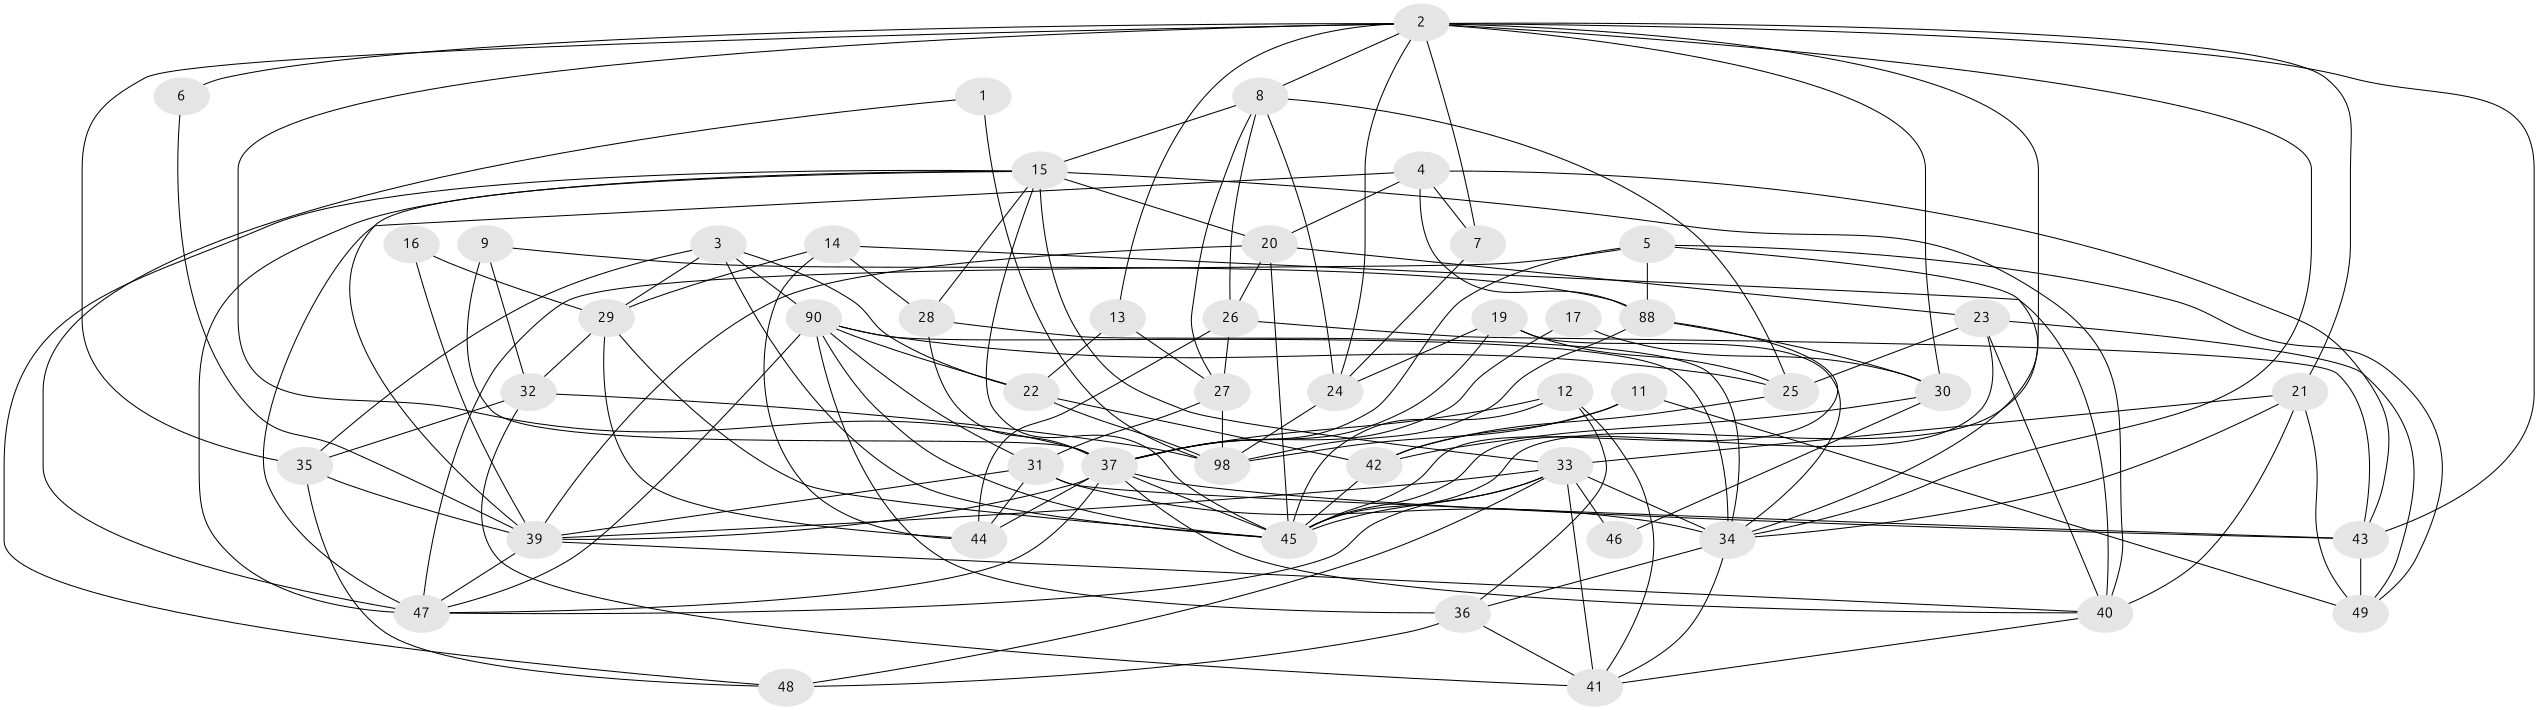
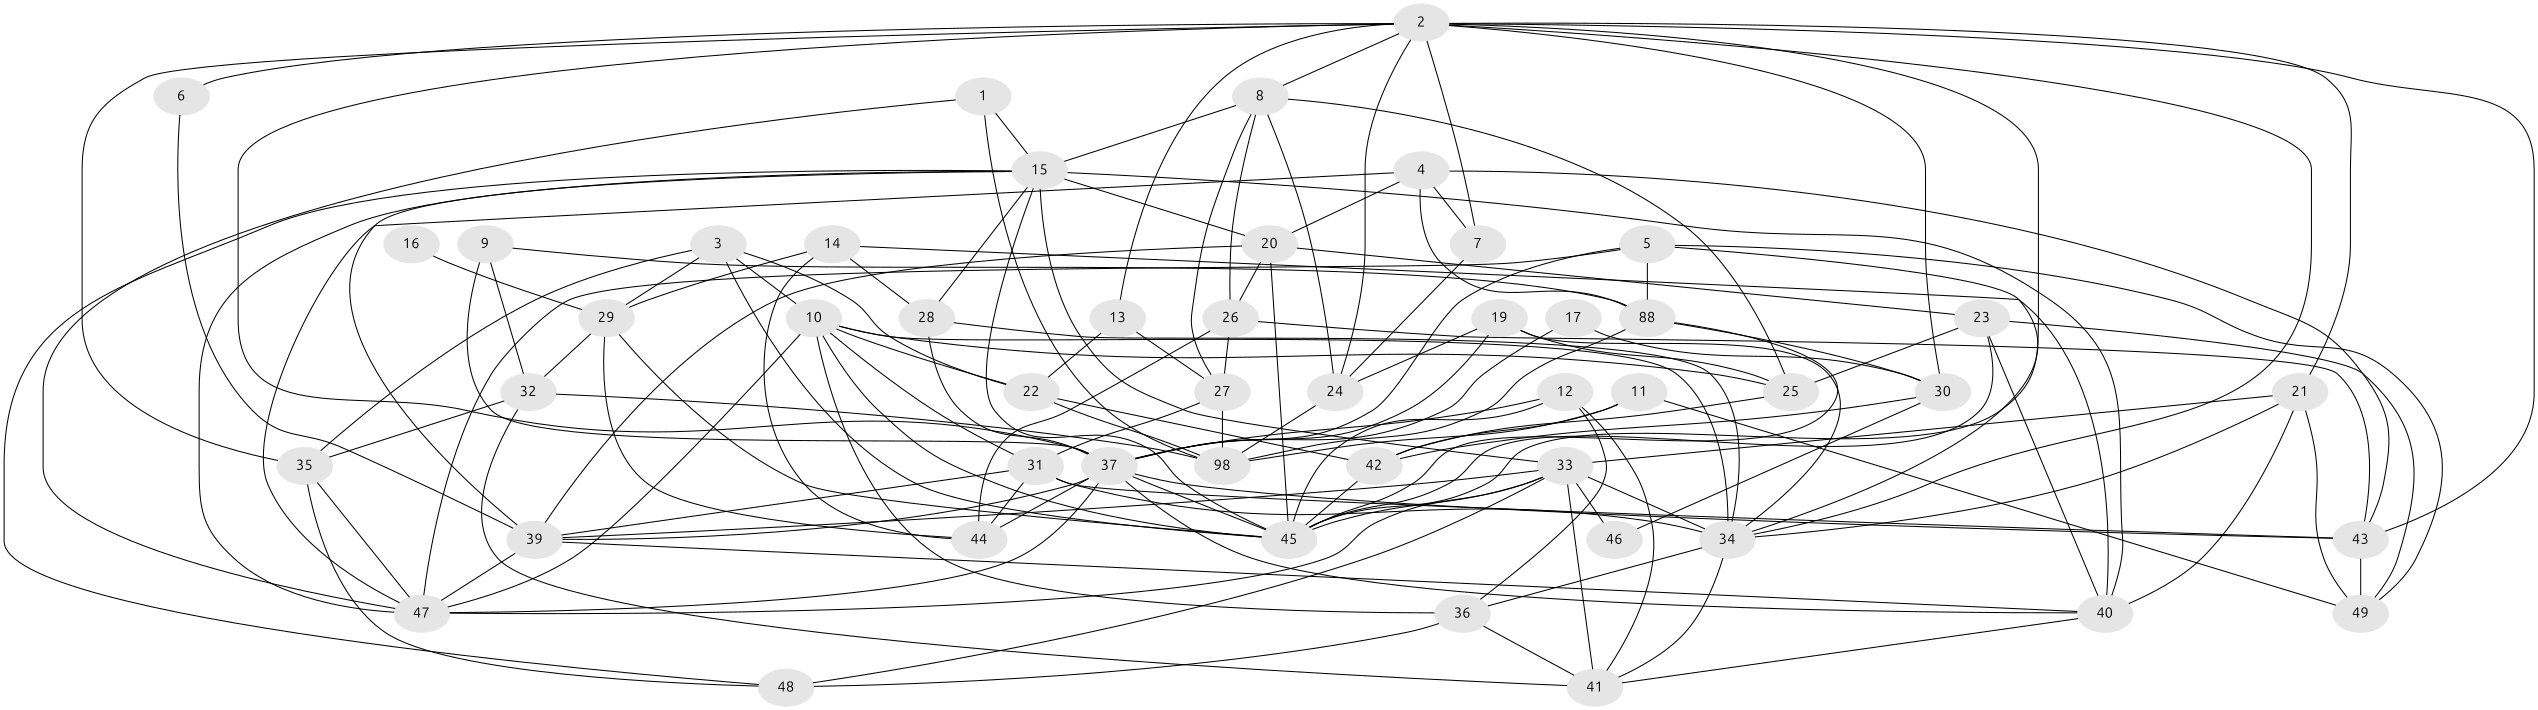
edge "1" -- "15": added
node "90": label "90" -> "10"
edge "16" -- "39": removed
edge "35" -- "39": now "35" -- "47"
